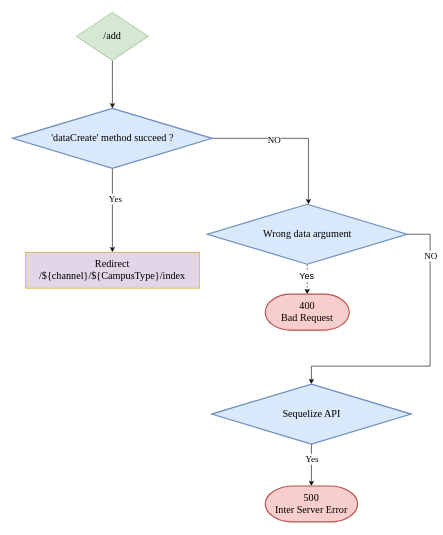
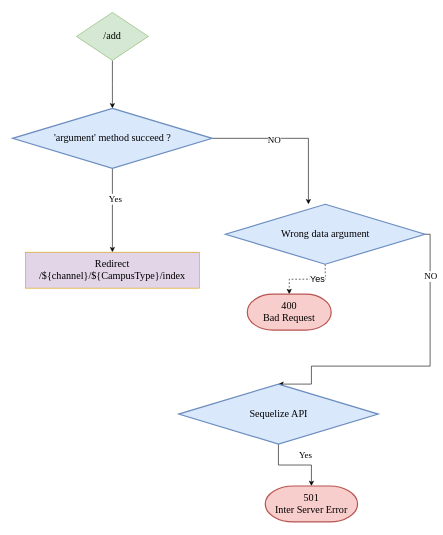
node "'dataCreate' method succeed ?": label "'dataCreate' method succeed ?" -> "'argument' method succeed ?"
node "Wrong data argument": moved (308, 234) -> (326, 234)
node "400 Bad Request": moved (308, 312) -> (290, 312)
node "Sequelize API": moved (312, 414) -> (279, 414)
node "500 Inter Server Error": label "500 Inter Server Error" -> "501 Inter Server Error"
